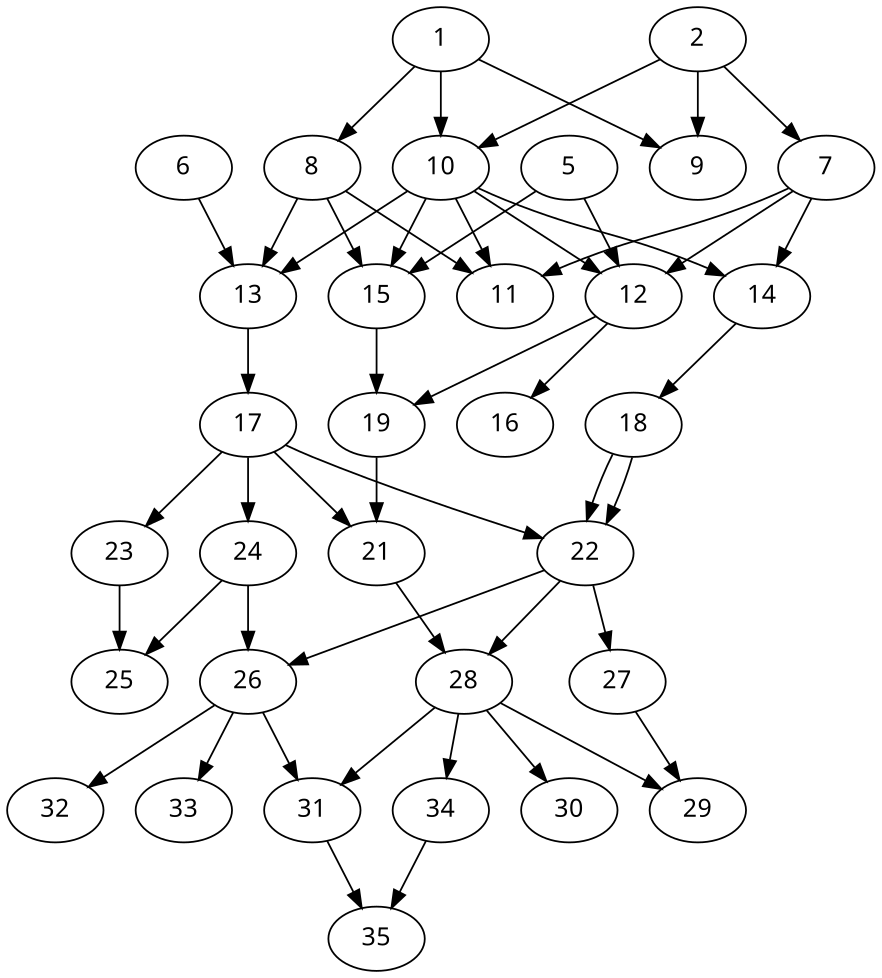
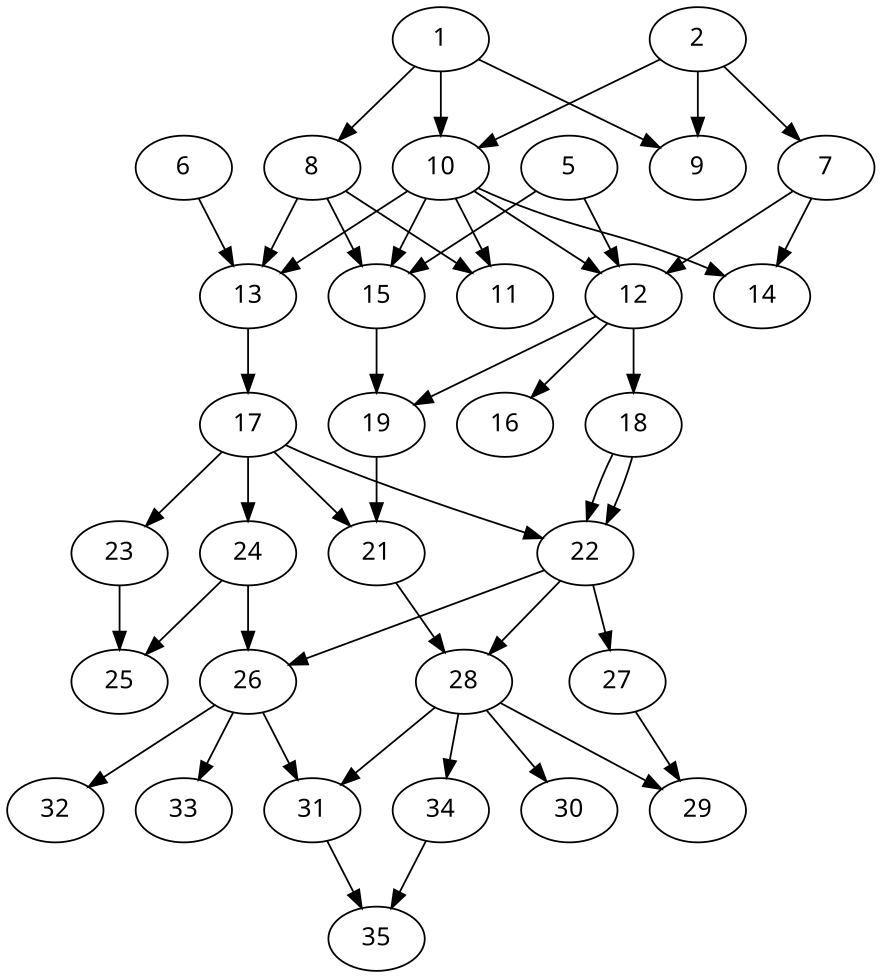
edge "7" -> "11": removed
edge "14" -> "18": now "12" -> "18"
